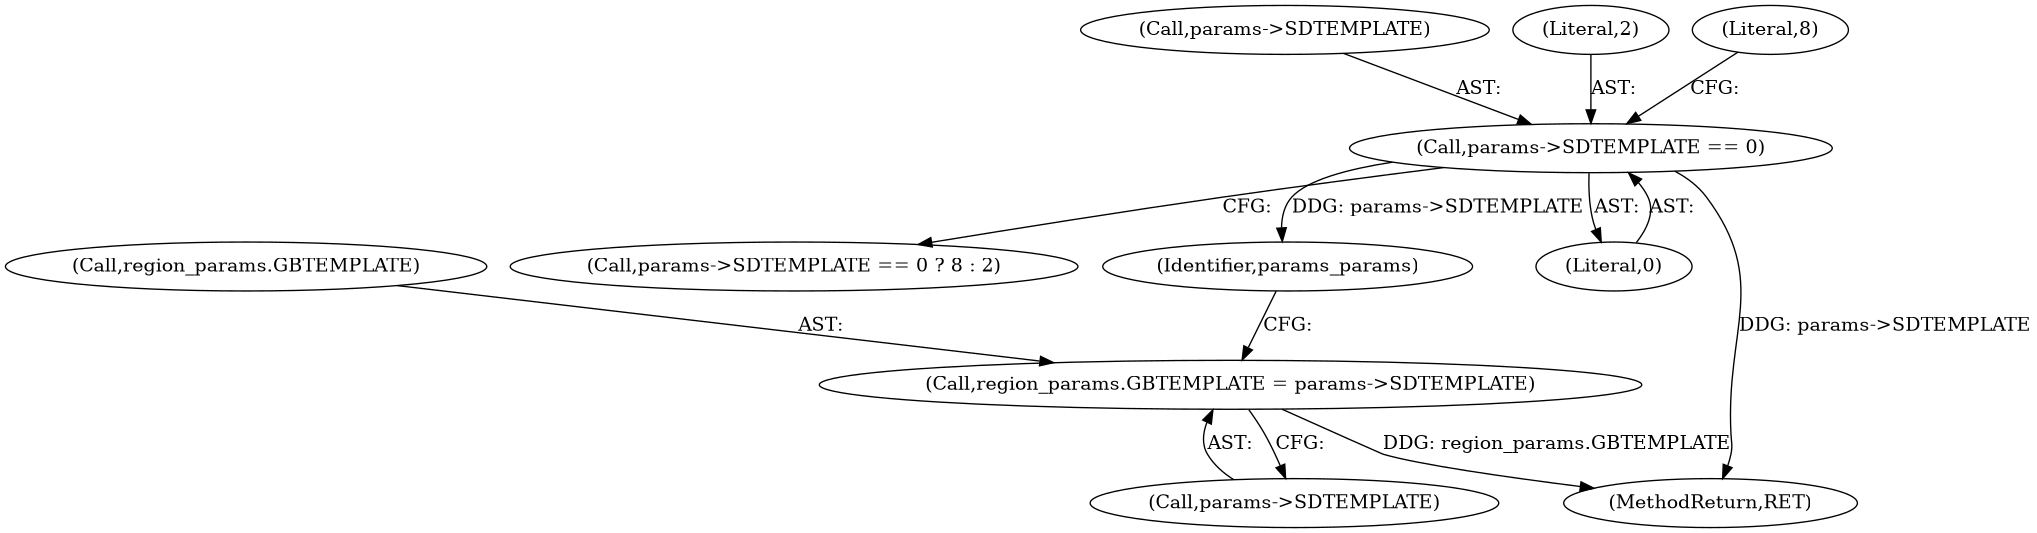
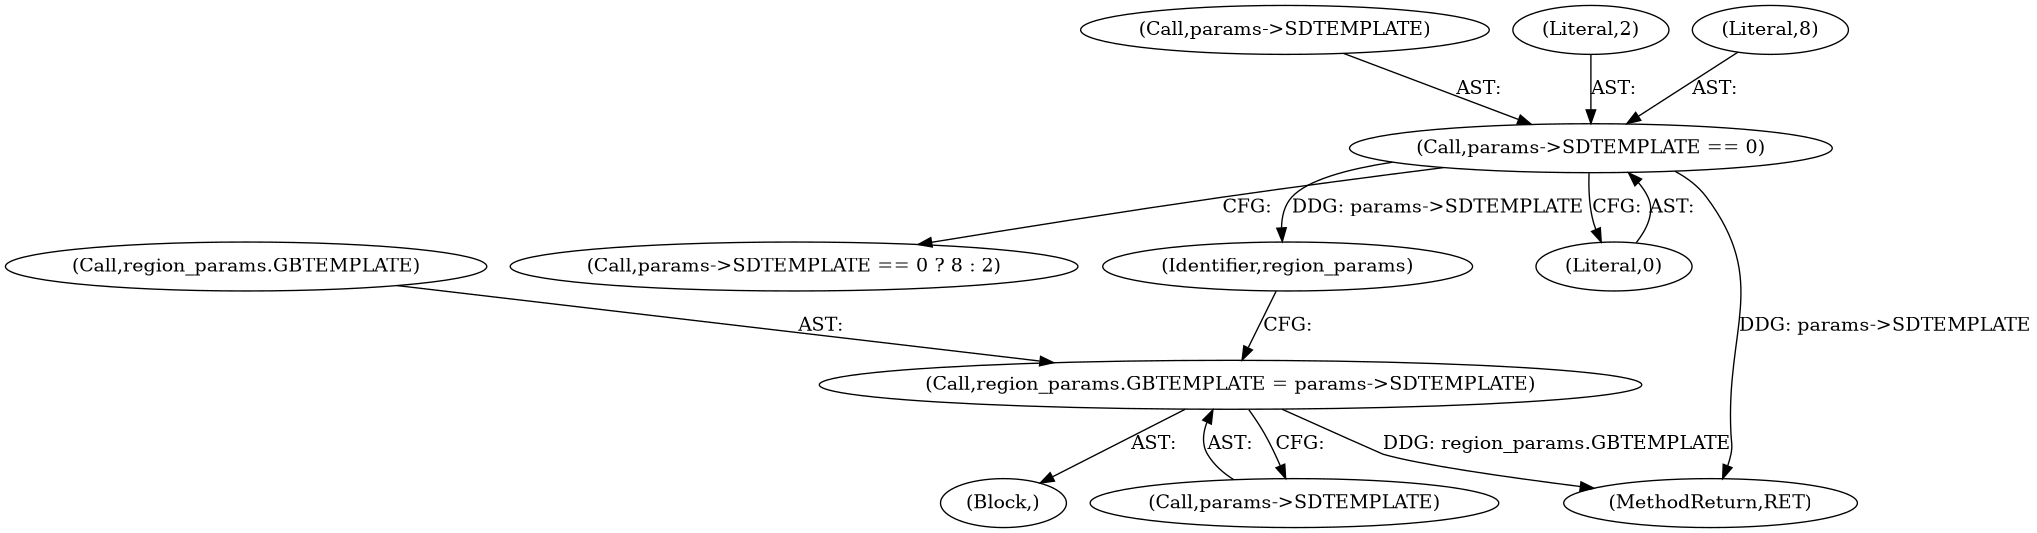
edge "(Literal,8)" -> "(Call,params->SDTEMPLATE == 0)": label "CFG: " -> "AST: "
edge "(Call,params->SDTEMPLATE == 0)" -> "(Literal,0)": label "AST: " -> "CFG: "
node "(Identifier,params_params)": label "(Identifier,params_params)" -> "(Identifier,region_params)"
node "(Block,)": added
